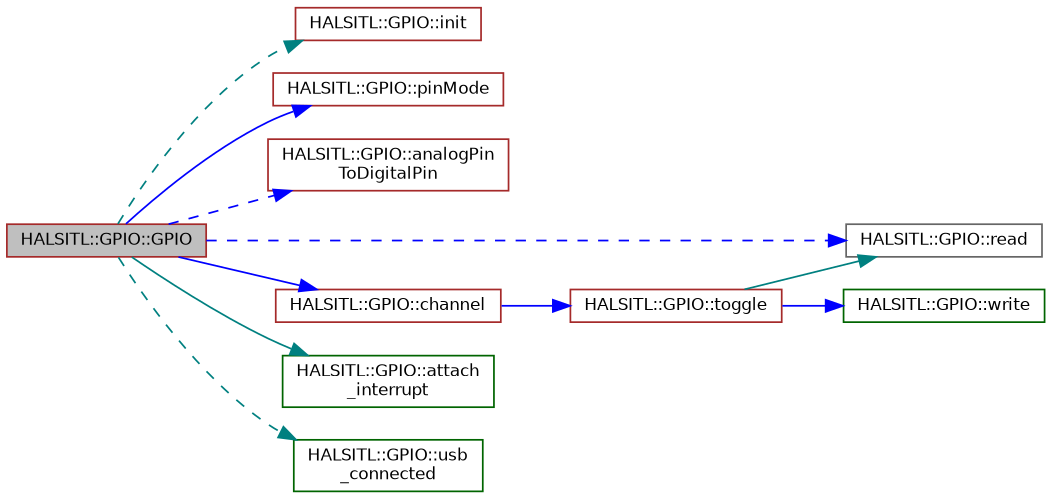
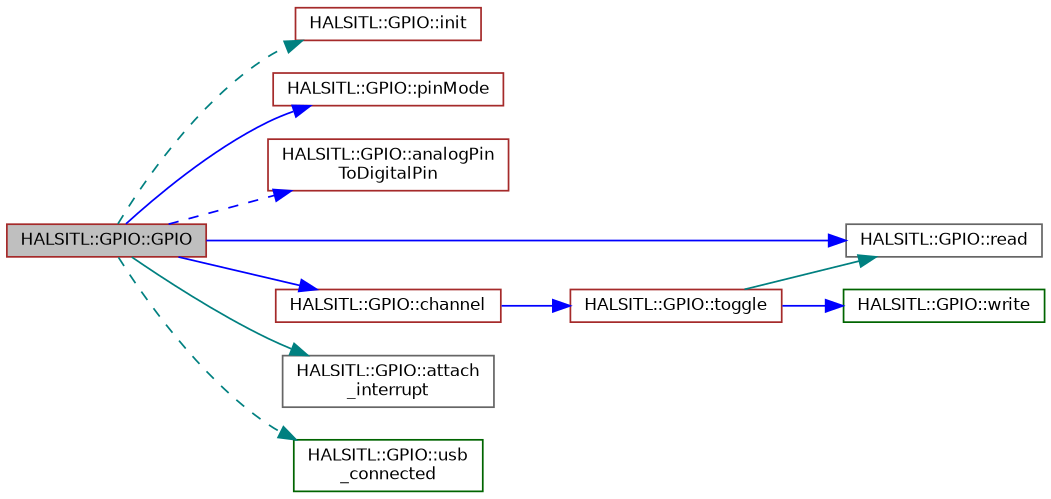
edge "HALSITL::GPIO::GPIO" -> "HALSITL::GPIO::read": style dashed -> solid
node "HALSITL::GPIO::attach _interrupt": color darkgreen -> gray40
